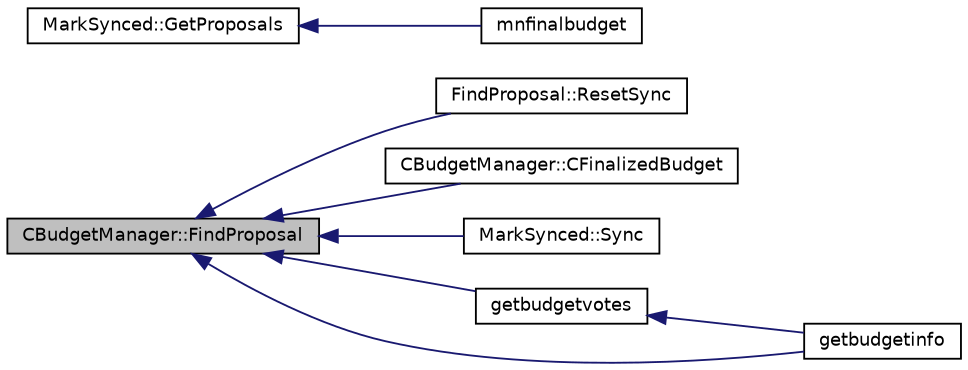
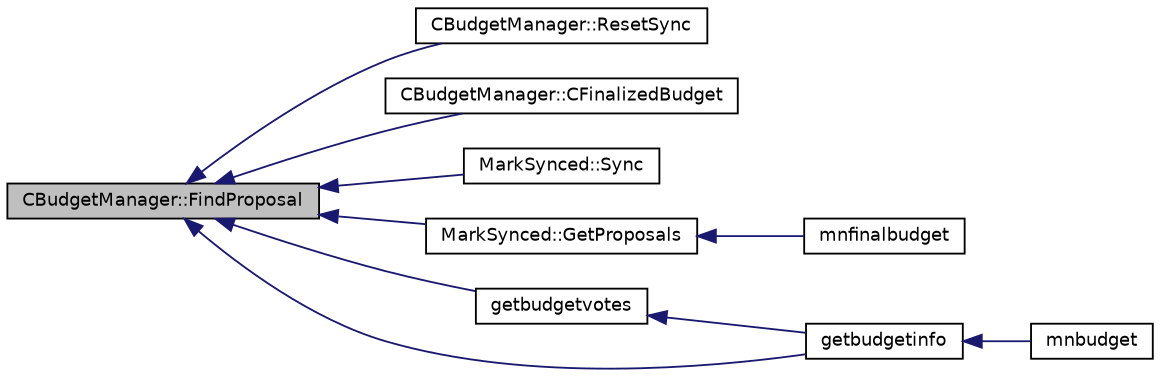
node "FindProposal::ResetSync": label "FindProposal::ResetSync" -> "CBudgetManager::ResetSync"
edge "MarkSynced::GetProposals" -> "CBudgetManager::FindProposal": added
node "mnbudget": added
